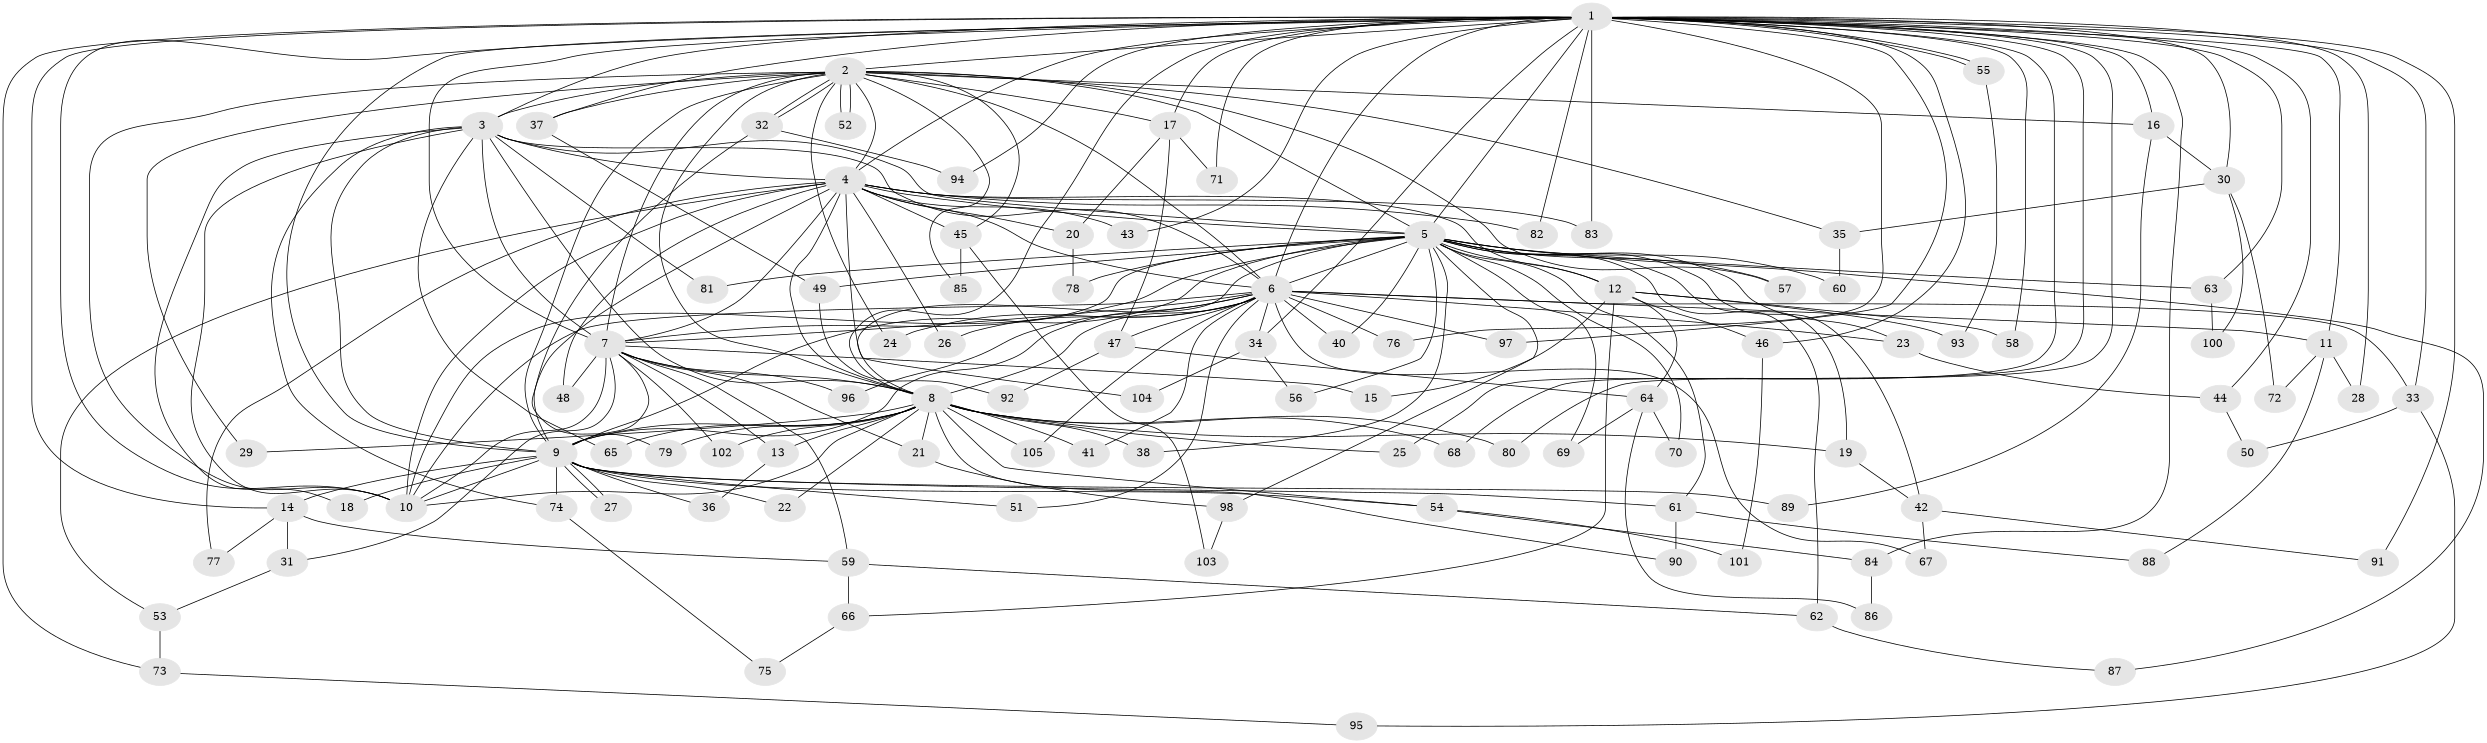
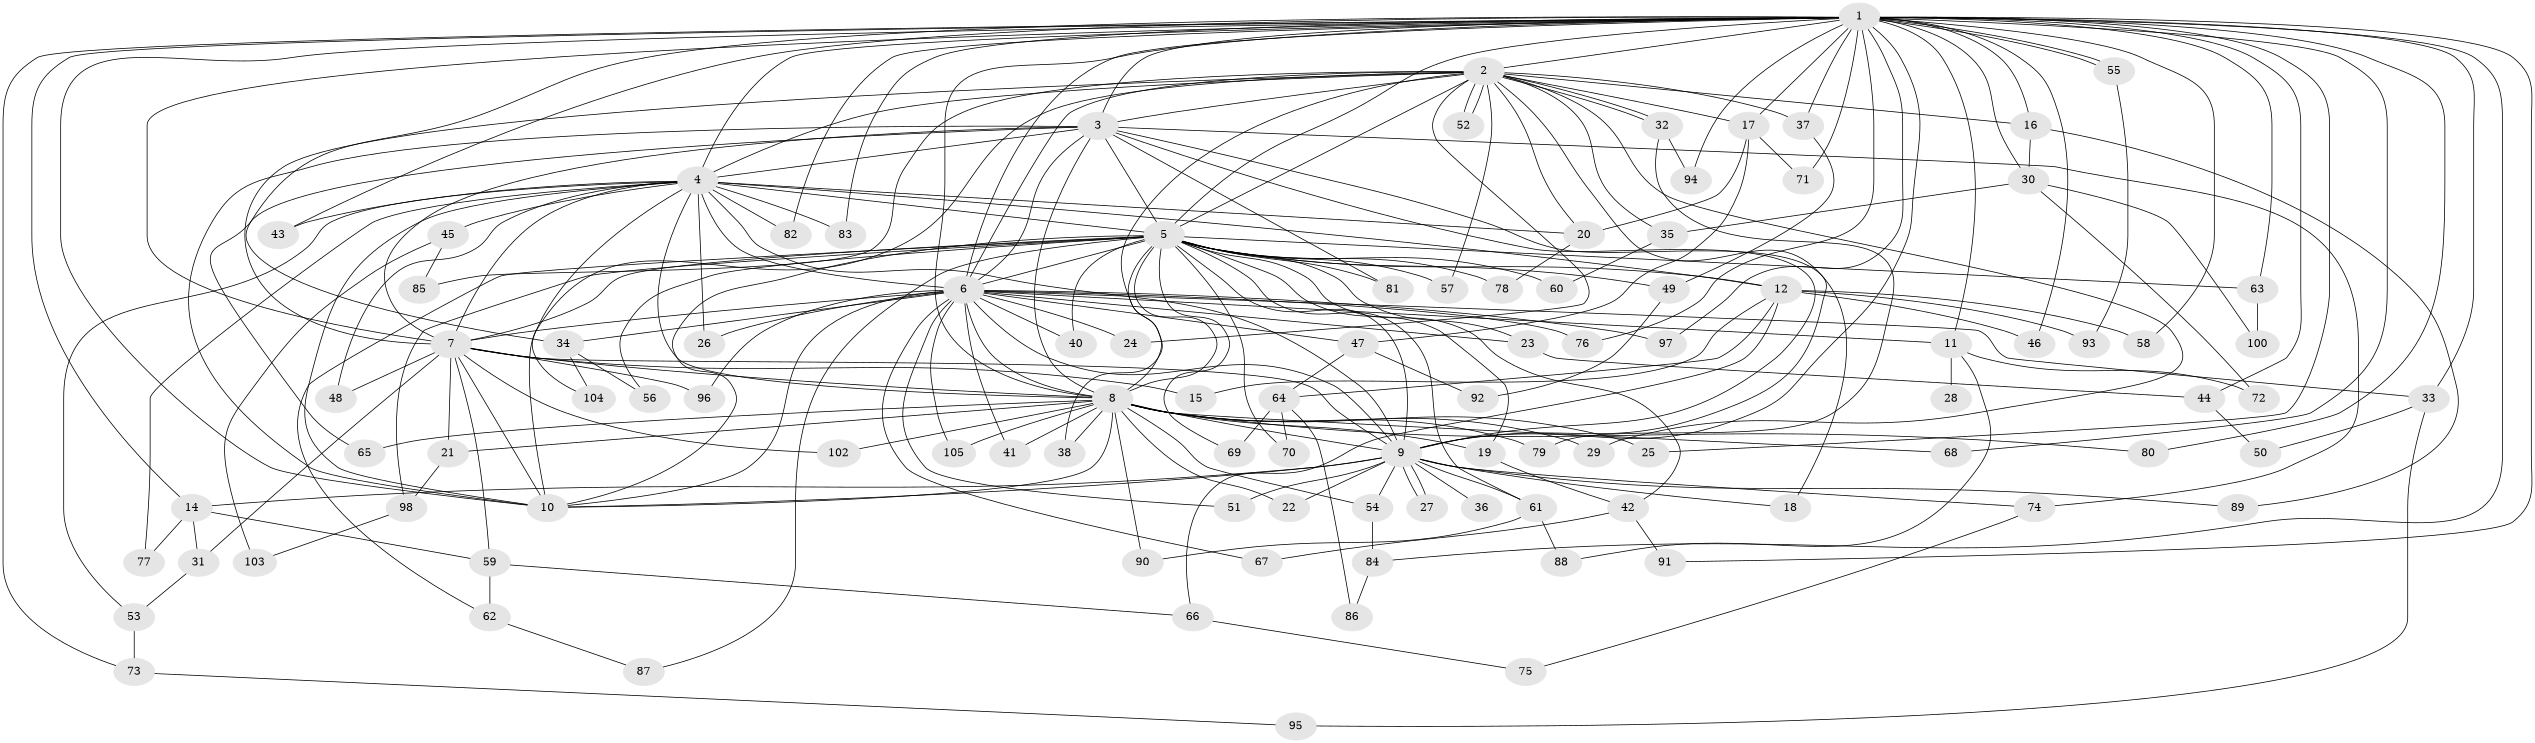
edge "1" -- "28": removed
edge "2" -- "45": now "2" -- "20"
node "13": removed
node "101": removed
